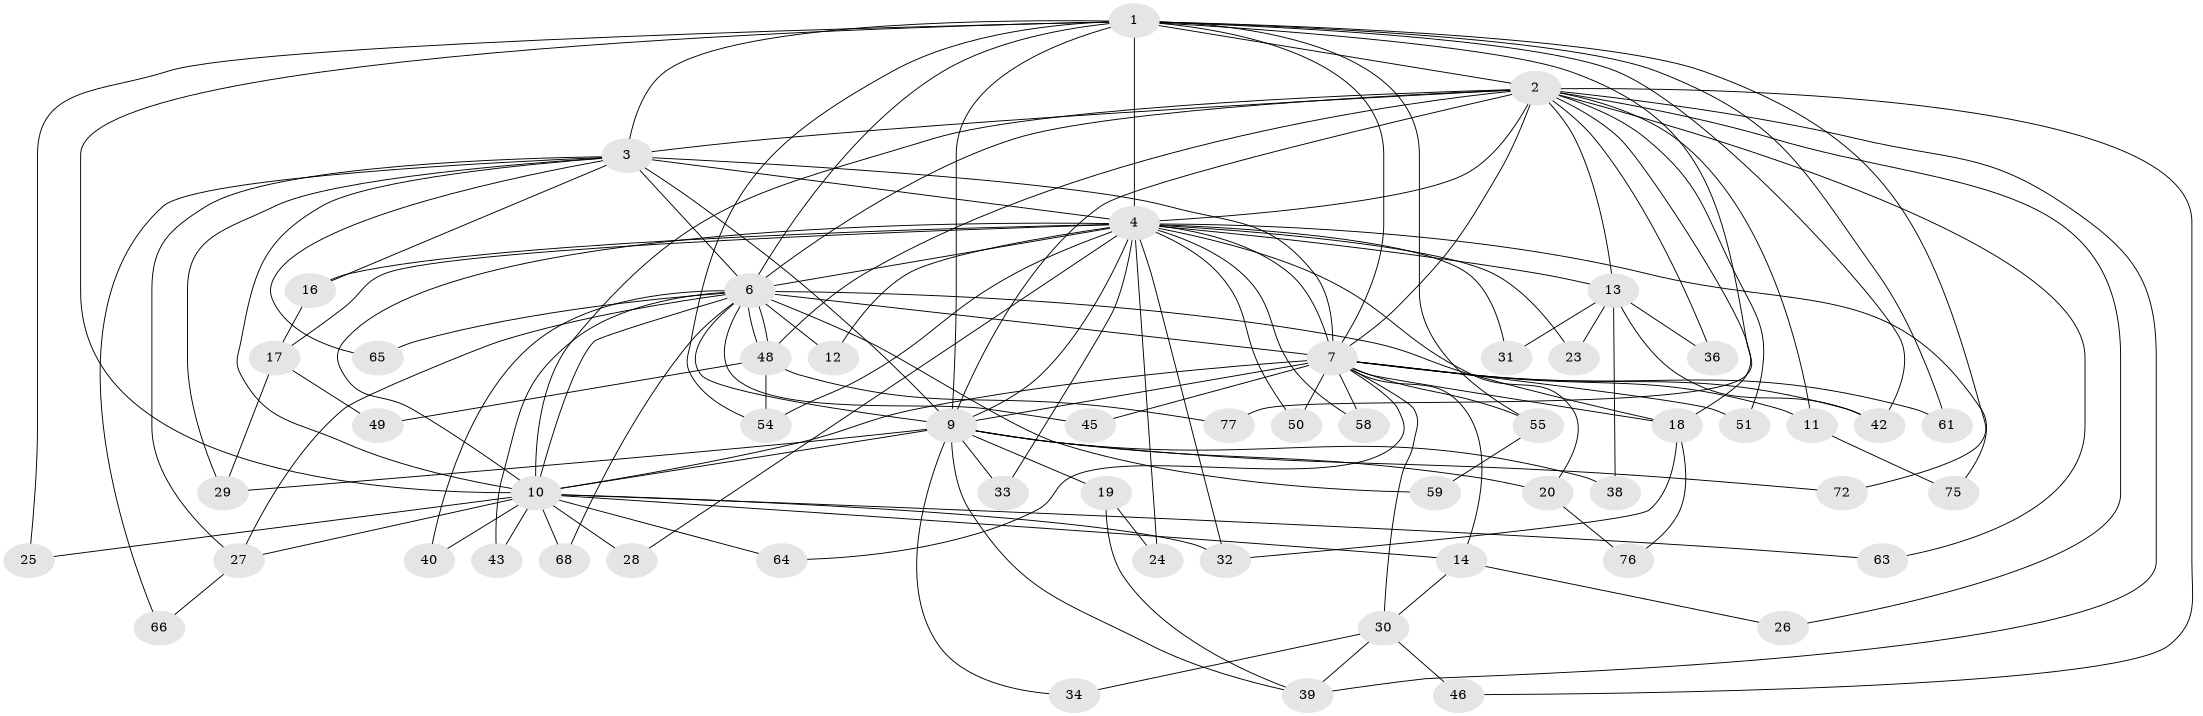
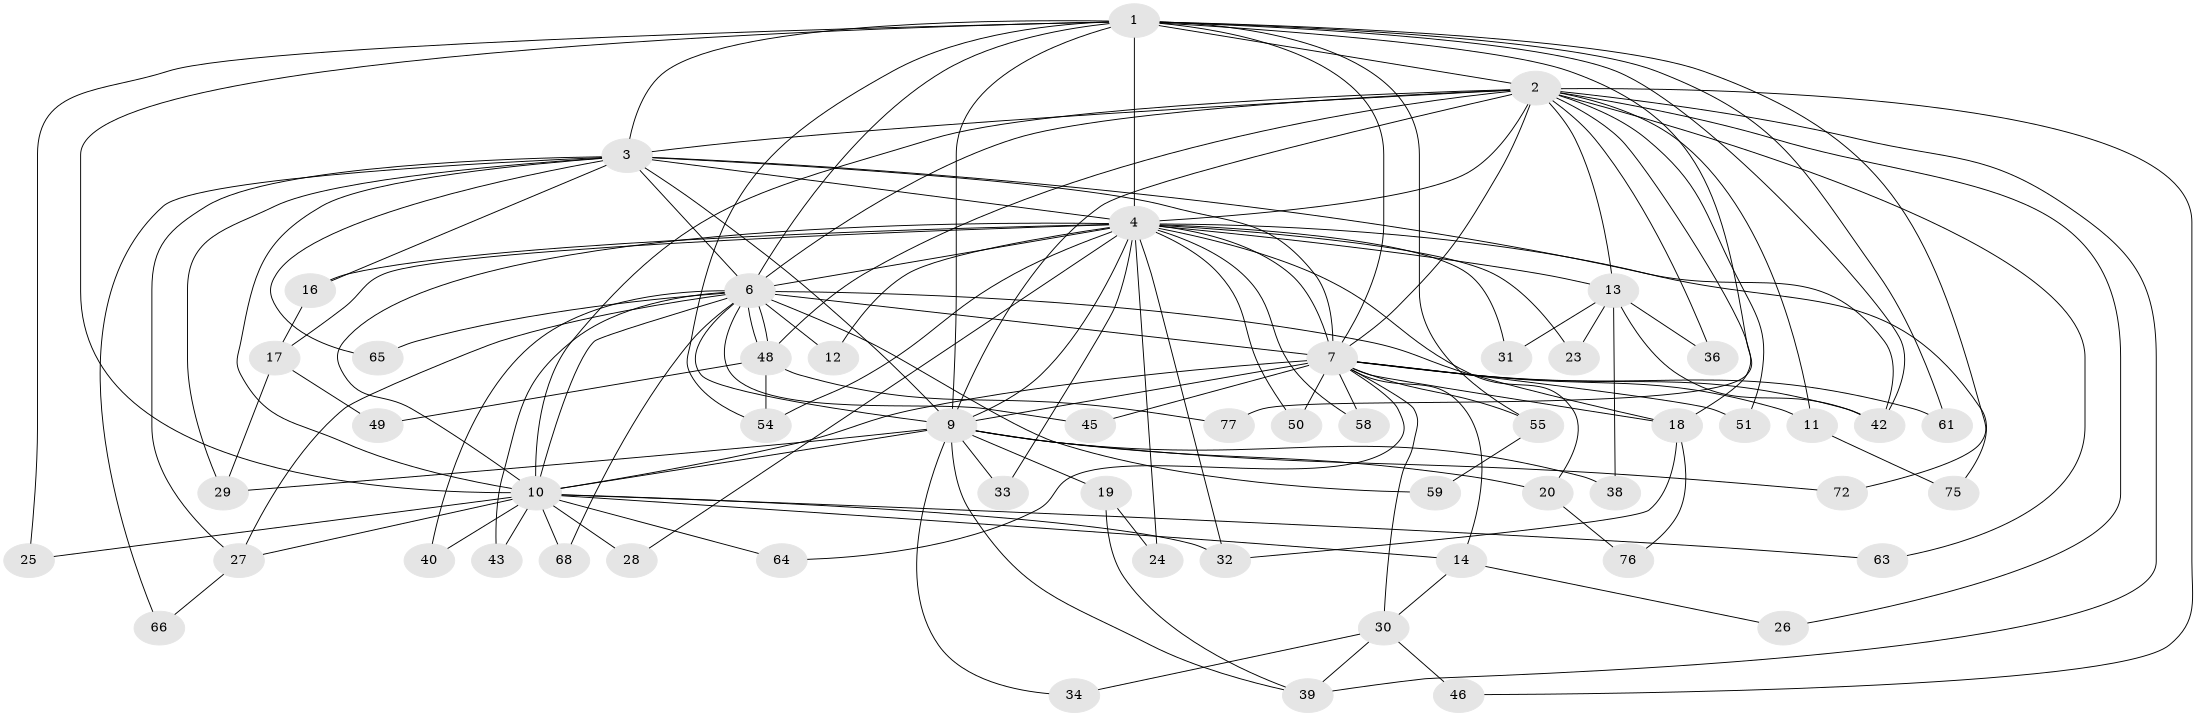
edge "3" -- "42": added
